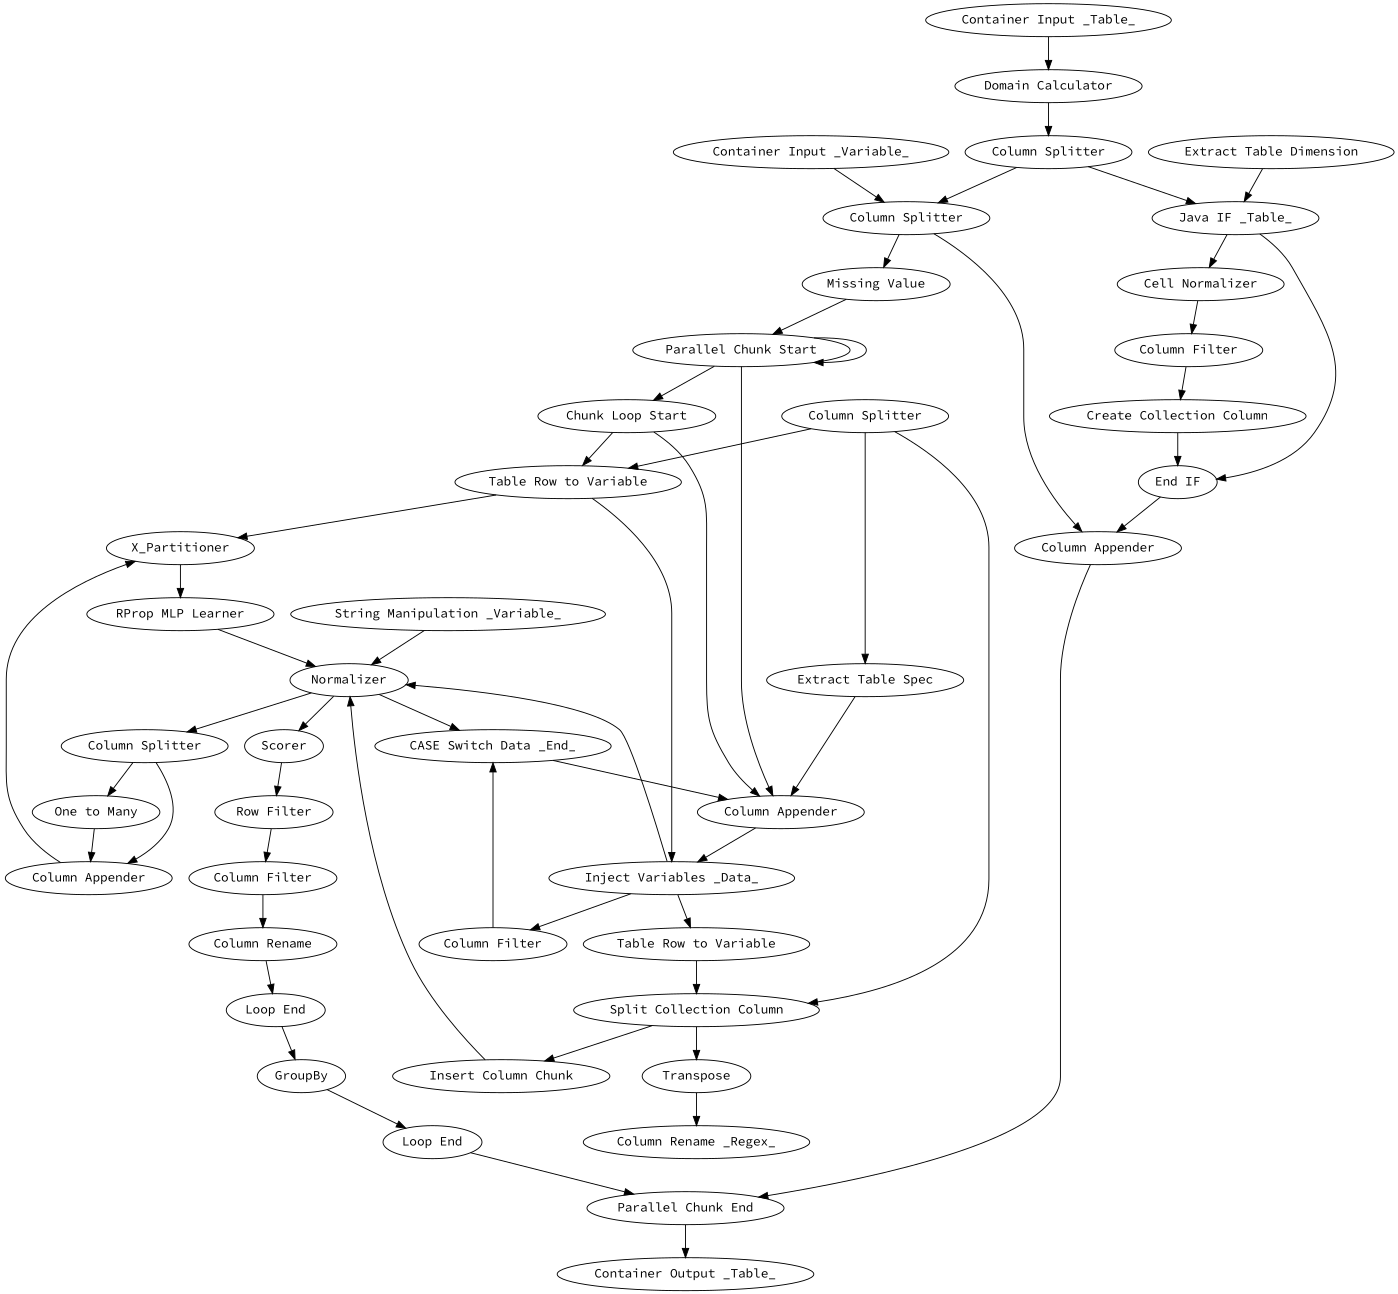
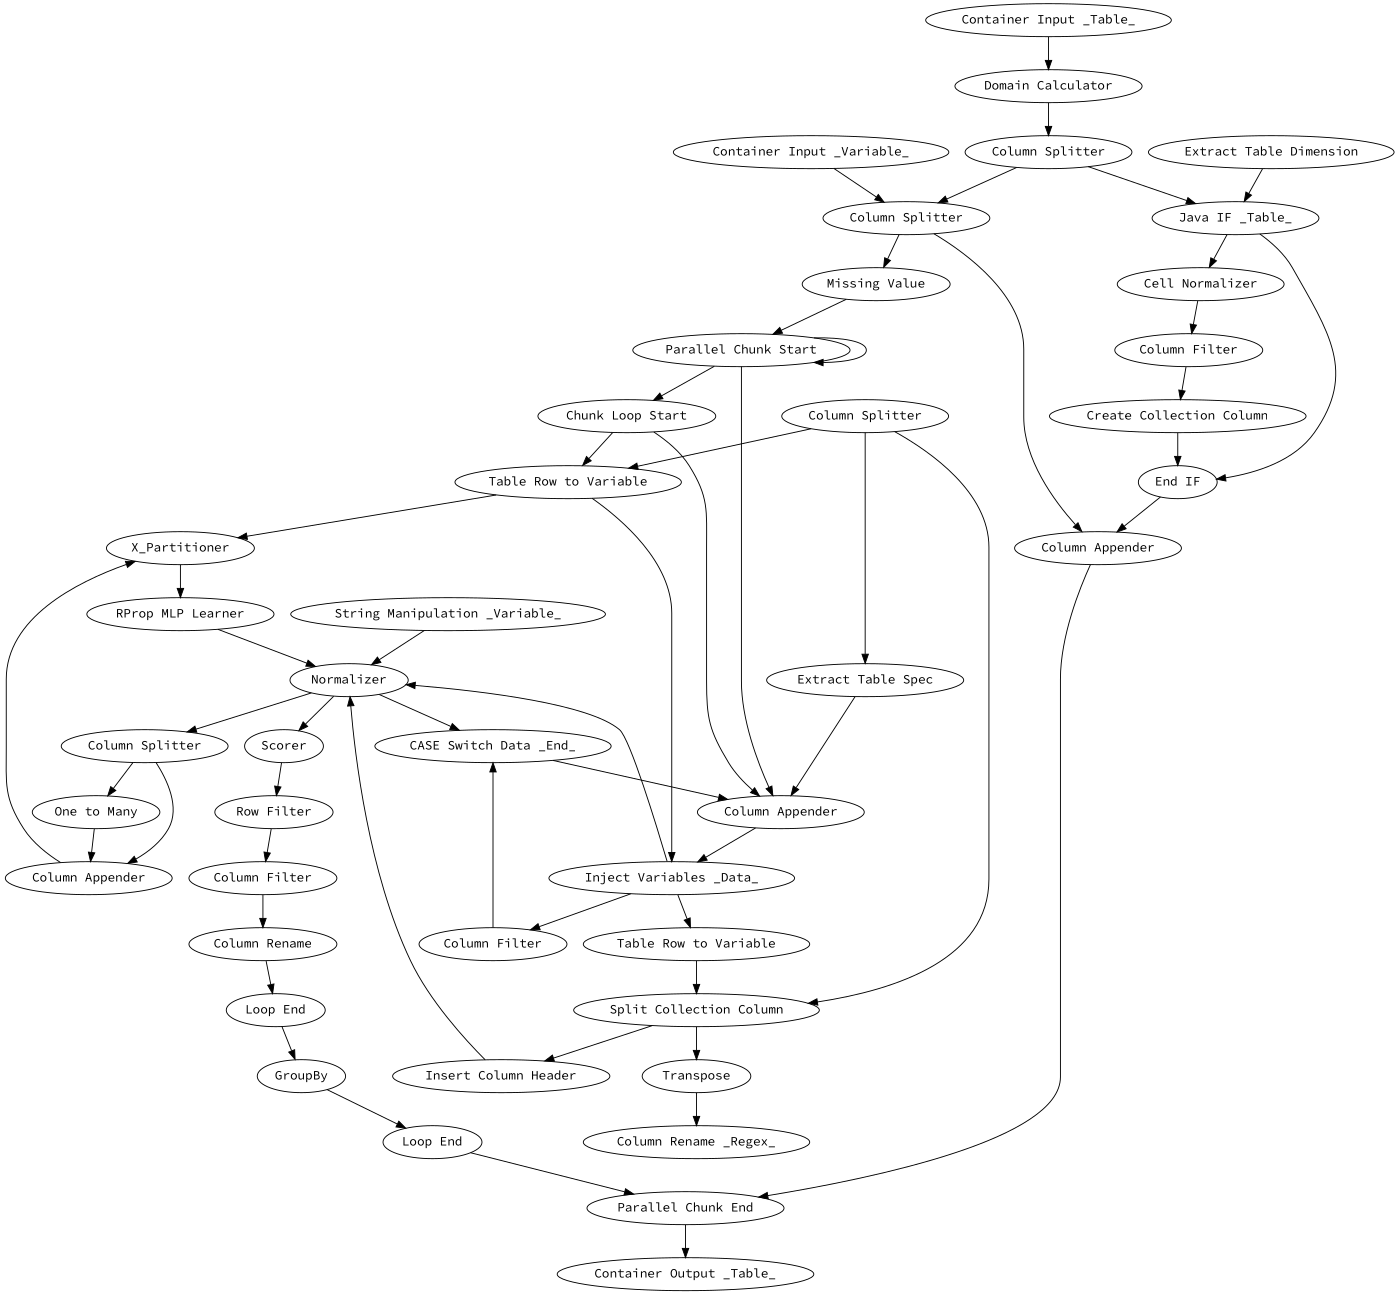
node "Insert Column Chunk": label "Insert Column Chunk" -> "Insert Column Header"
